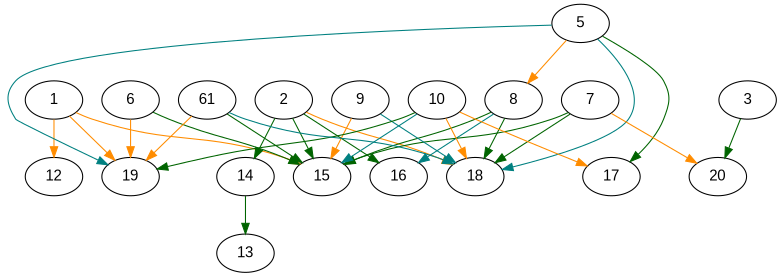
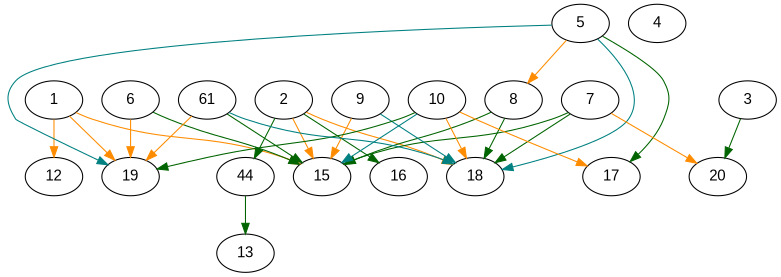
node "4": added
edge "8" -> "16": removed
edge "2" -> "15": color darkgreen -> darkorange
node "14": label "14" -> "44"
